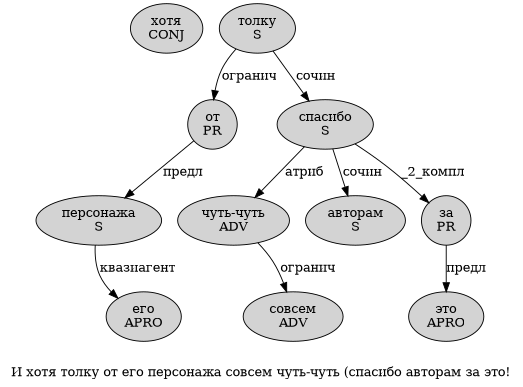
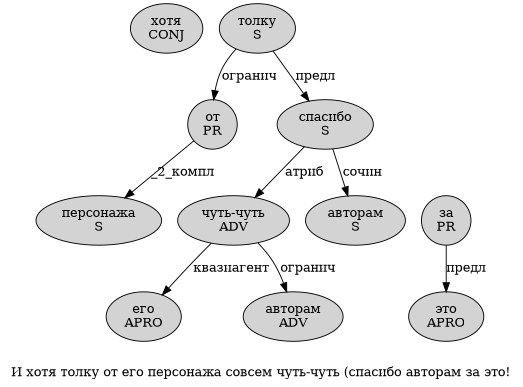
edge "толку S" -> "спасибо S": label "сочин" -> "предл"
edge "спасибо S" -> "за PR": removed, label "_2_компл"
edge "от PR" -> "персонажа S": label "предл" -> "_2_компл"
edge "персонажа S" -> "его APRO": now "чуть-чуть ADV" -> "его APRO"
node "совсем ADV": label "совсем ADV" -> "авторам ADV"
